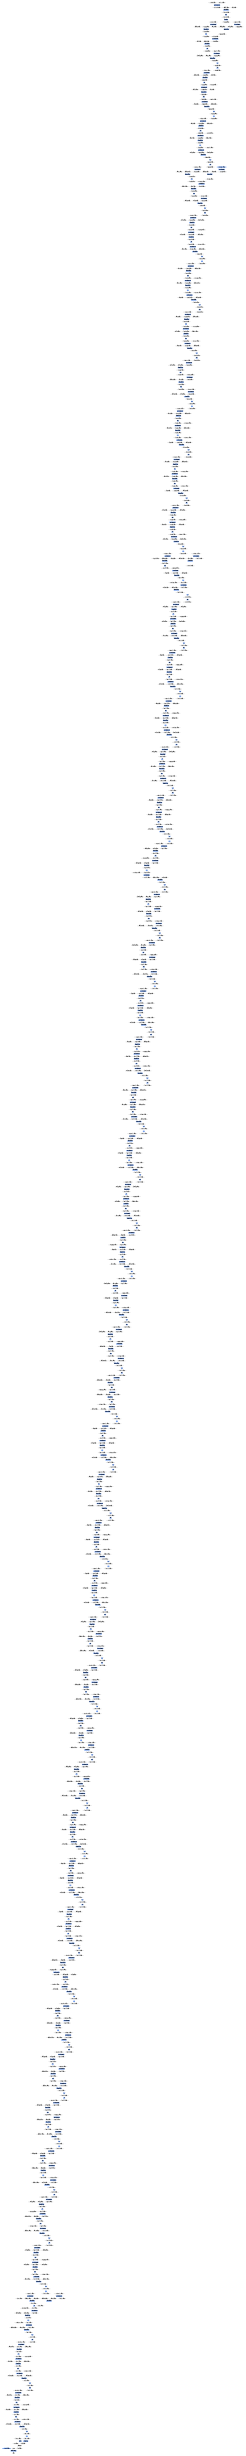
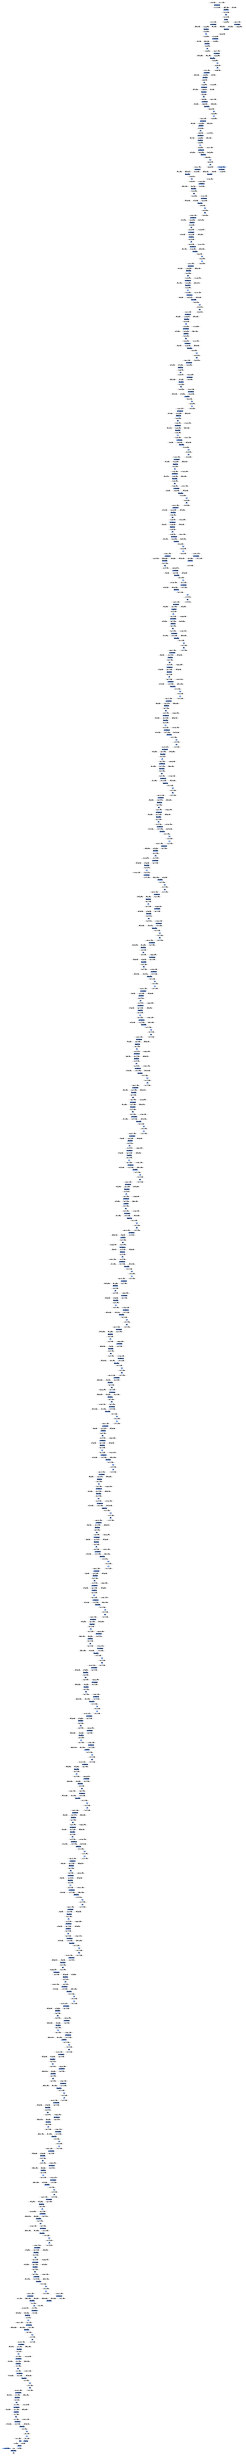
node "LinearFunction": fillcolor #e0e0e0 -> #6495ed
